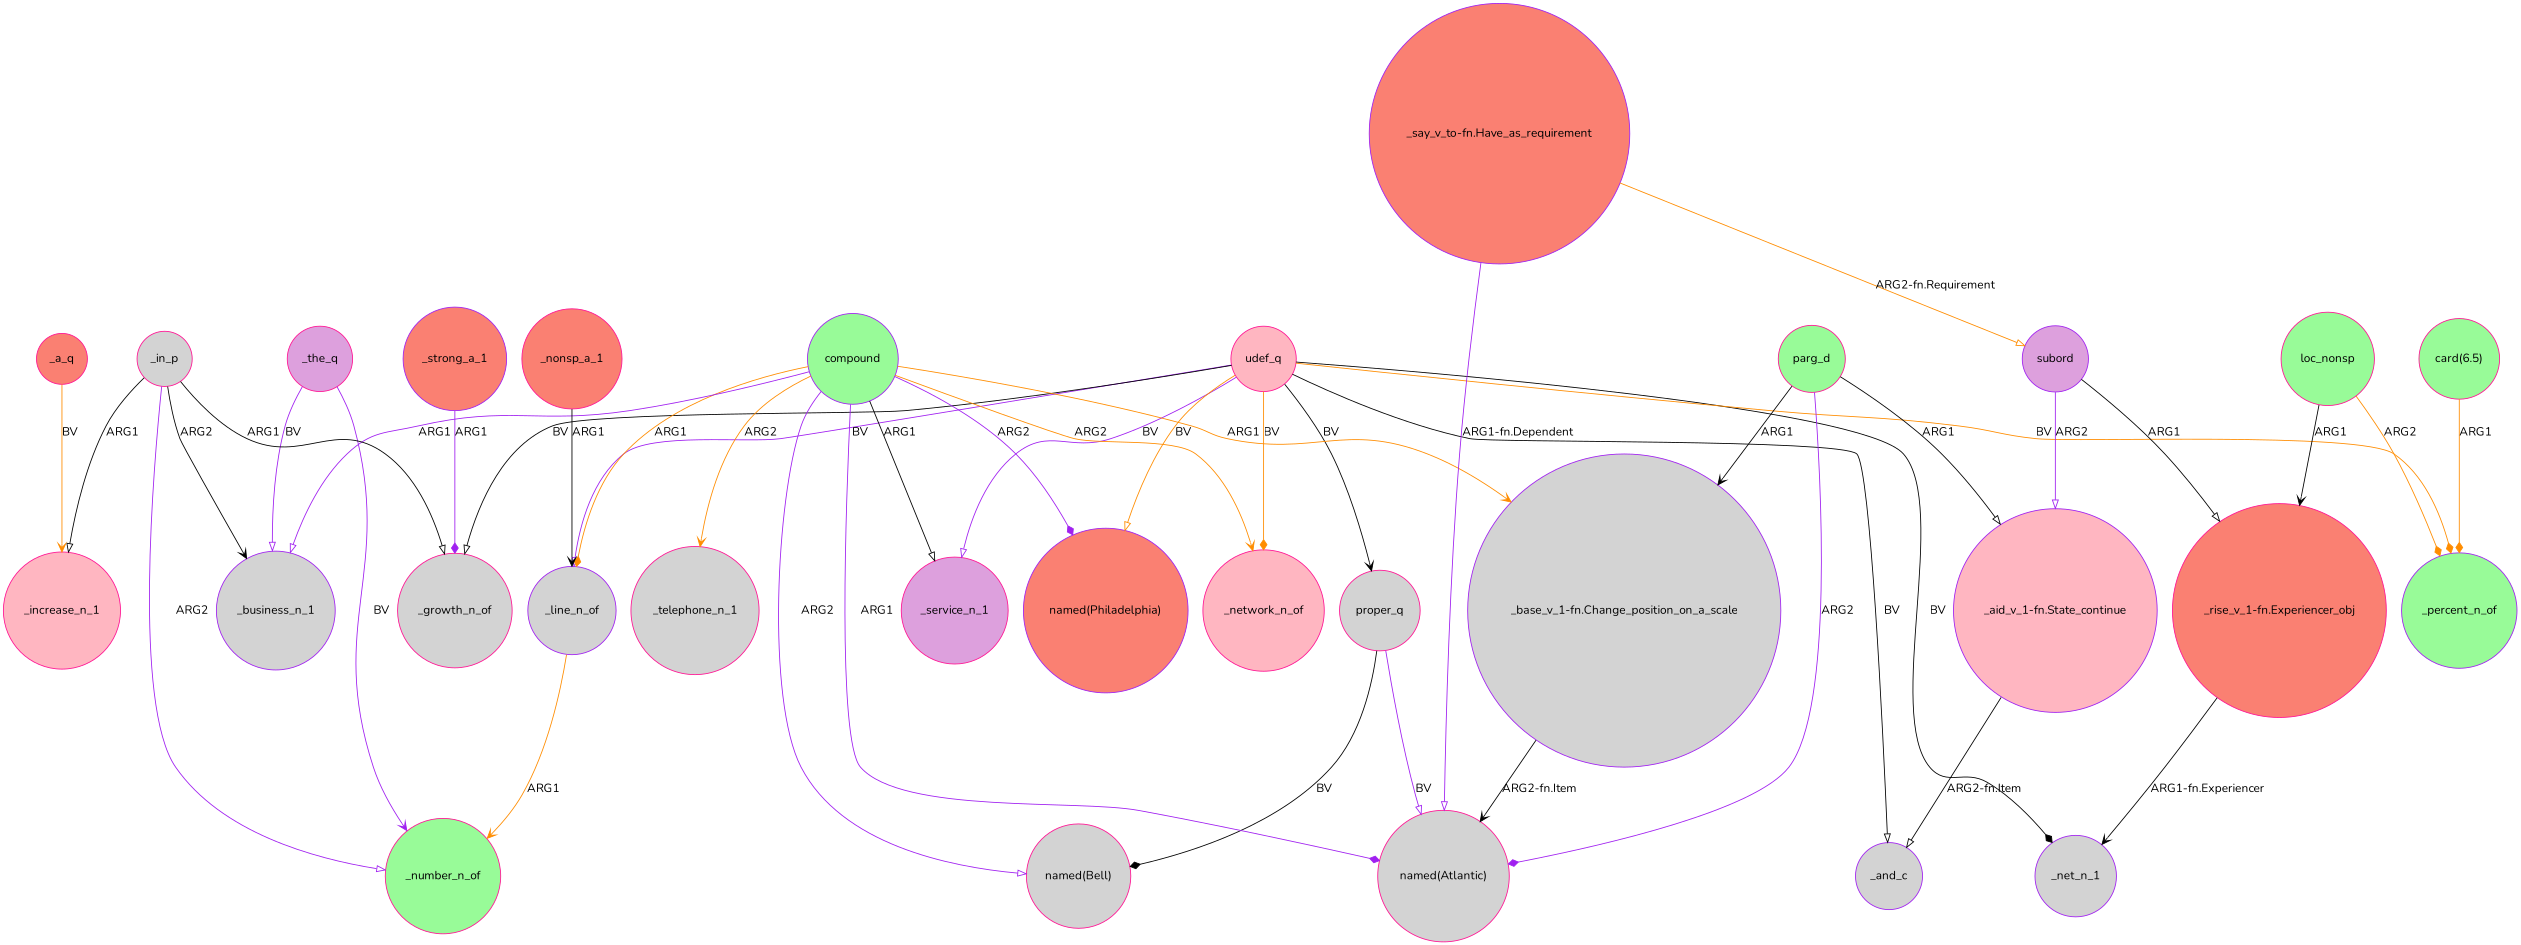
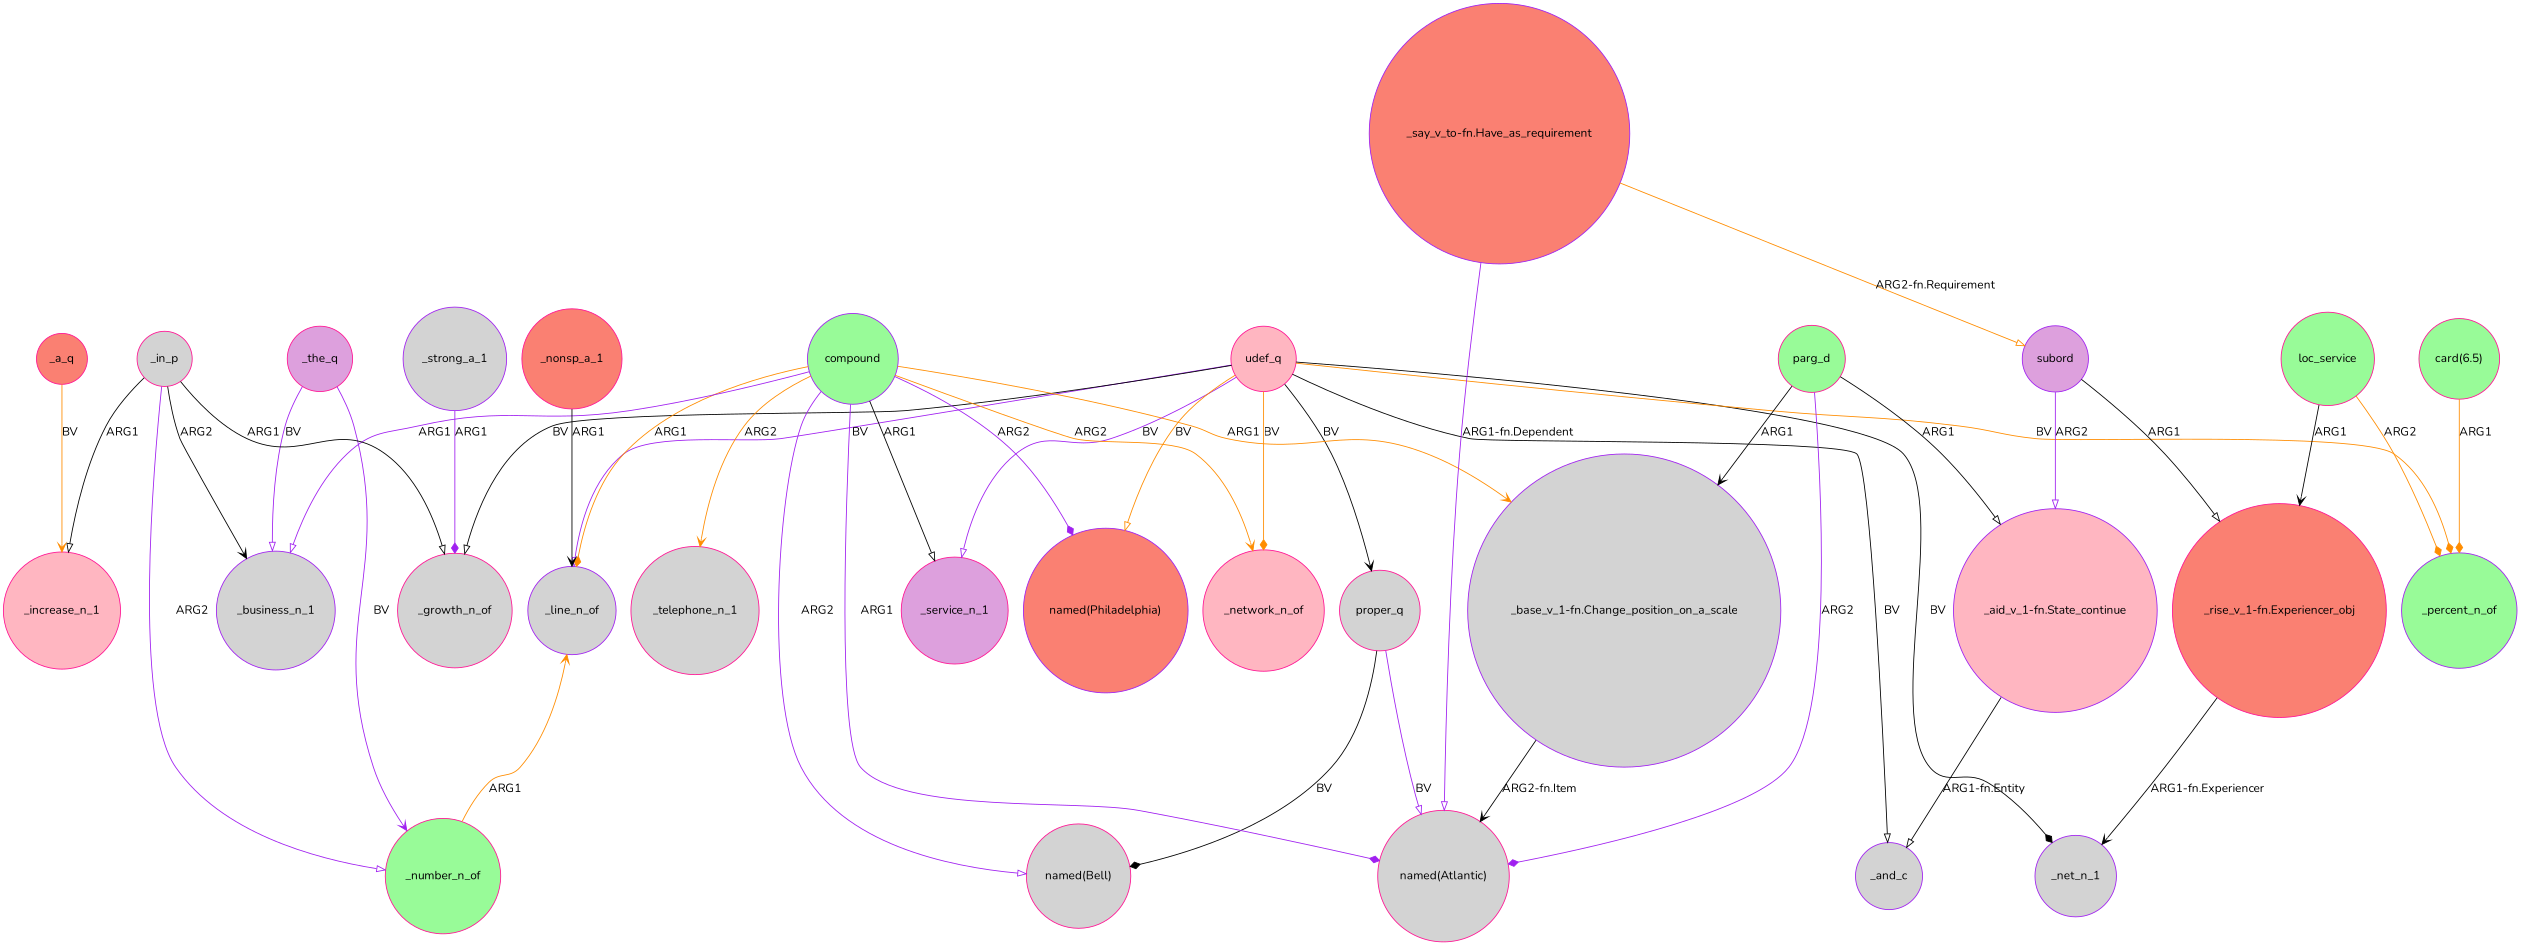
node "_strong_a_1": fillcolor salmon -> lightgrey
node "loc_nonsp": label "loc_nonsp" -> "loc_service"
edge "_line_n_of" -> "_number_n_of": reversed
edge "_aid_v_1-fn.State_continue" -> "_and_c": label "ARG2-fn.Item" -> "ARG1-fn.Entity"
